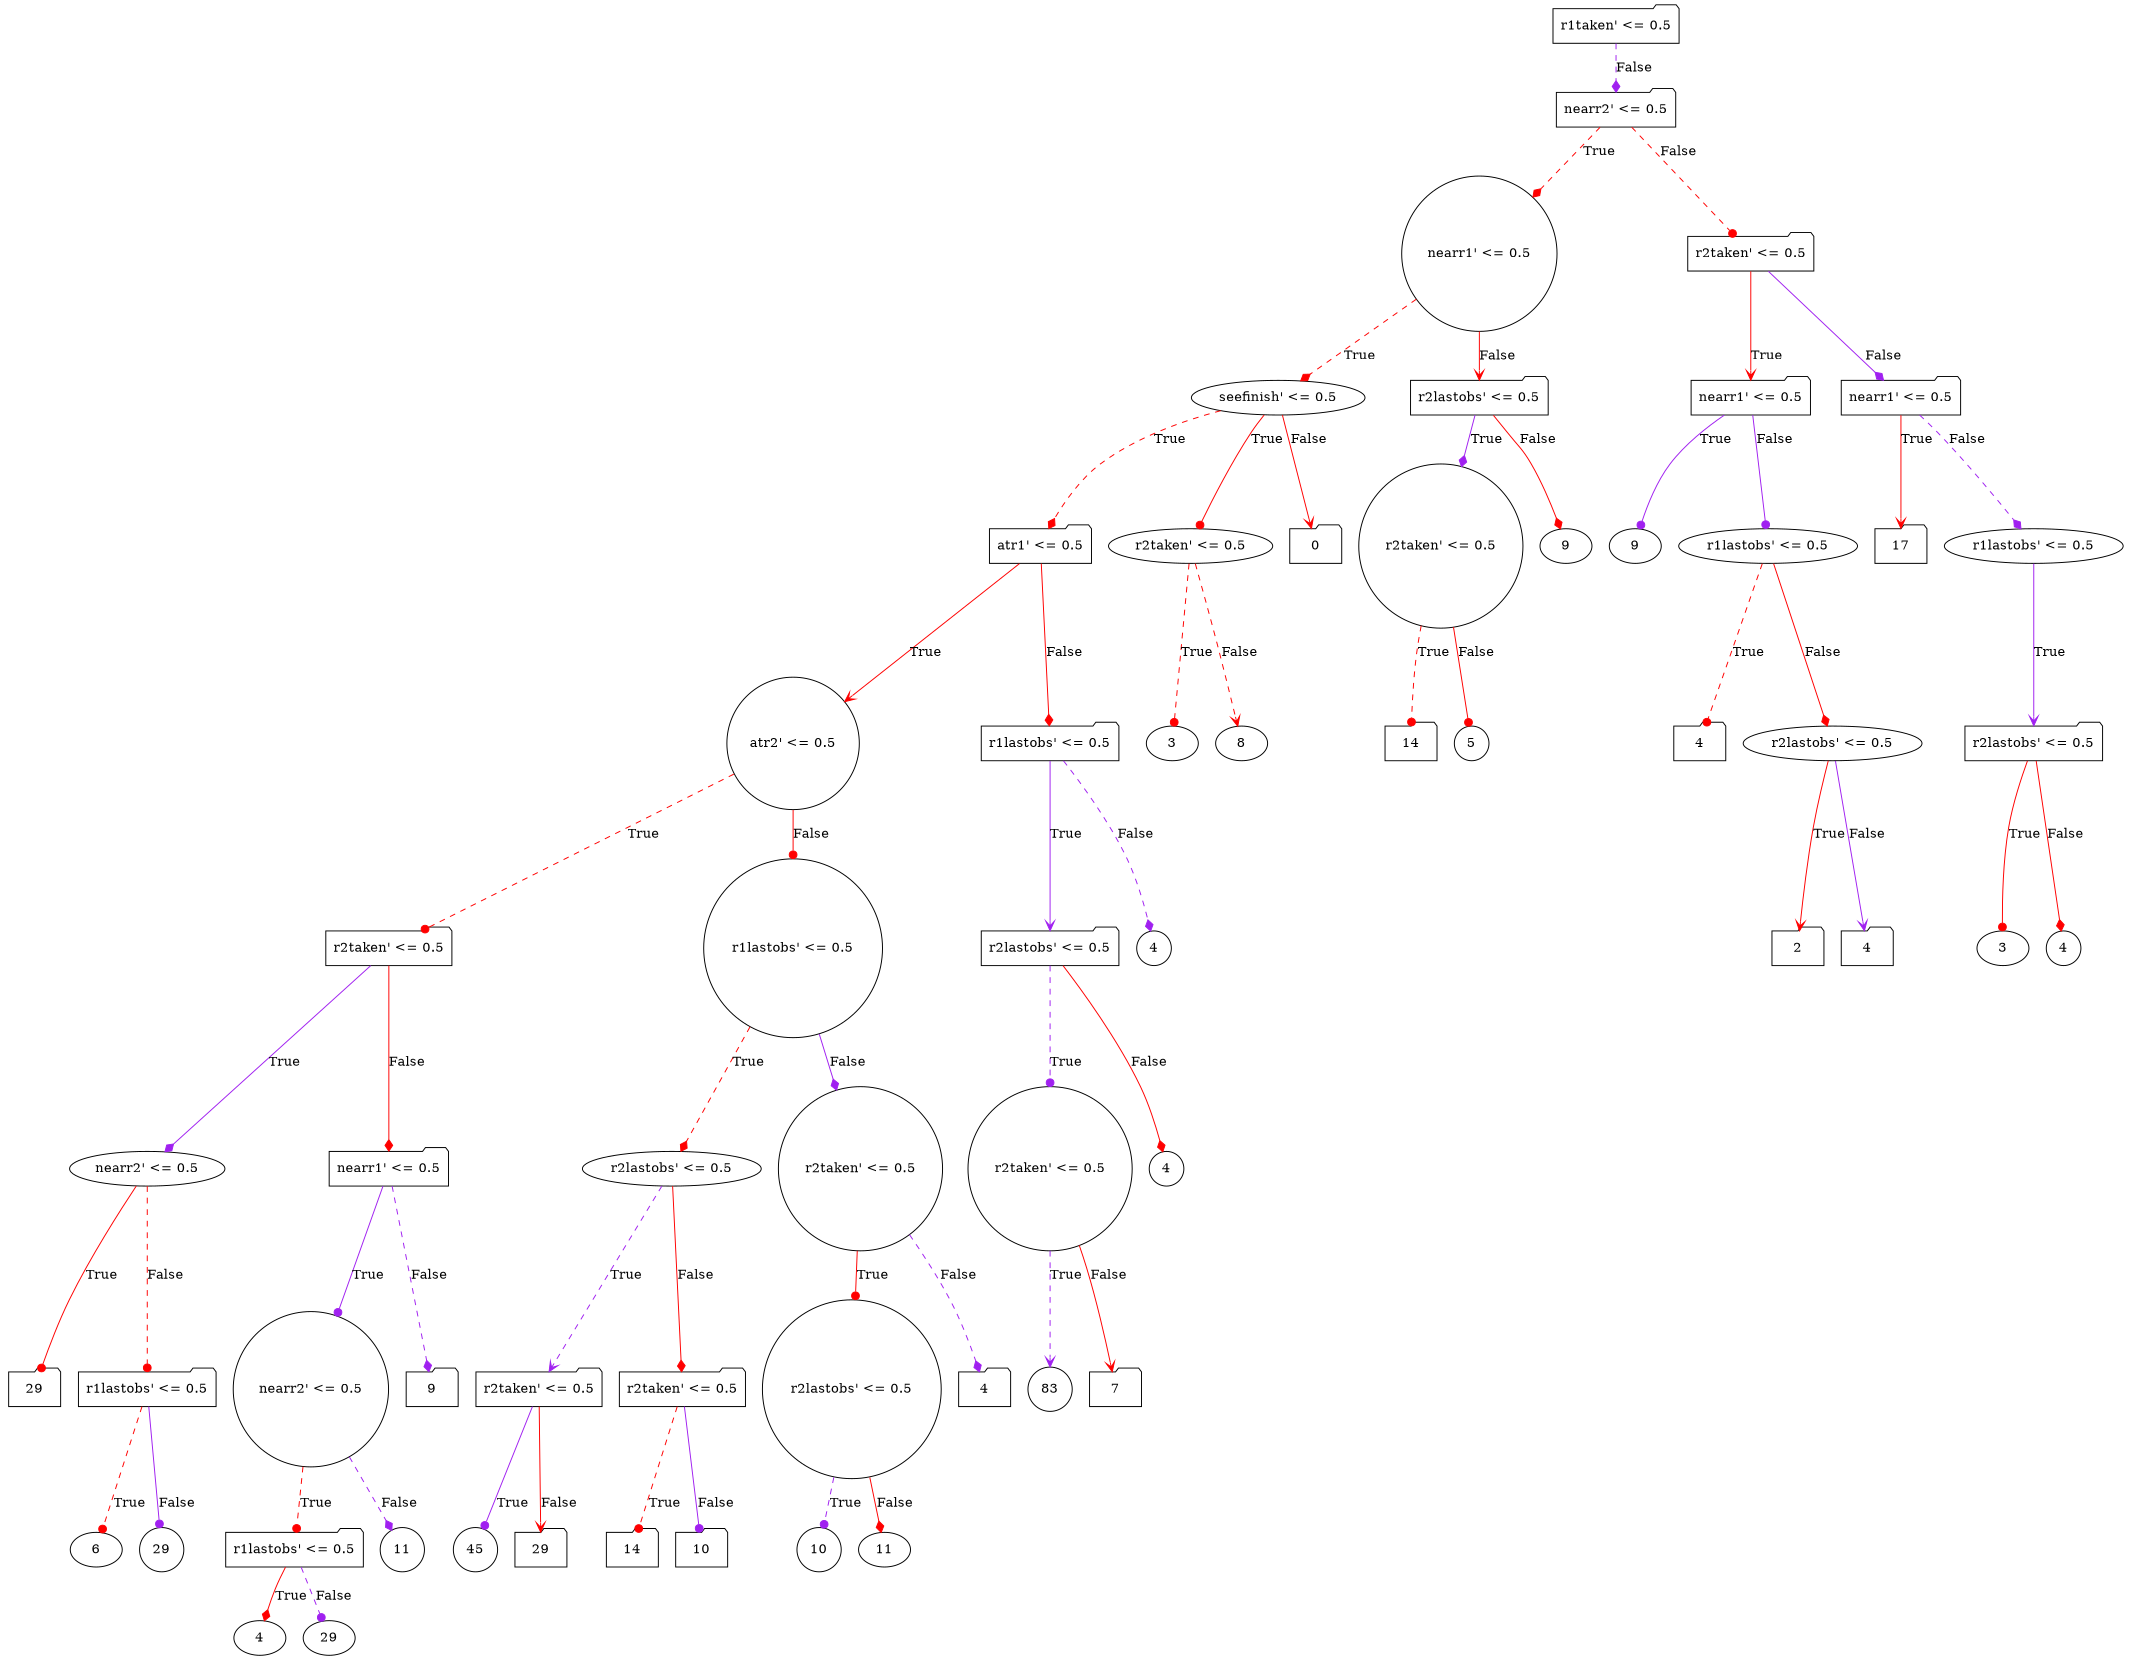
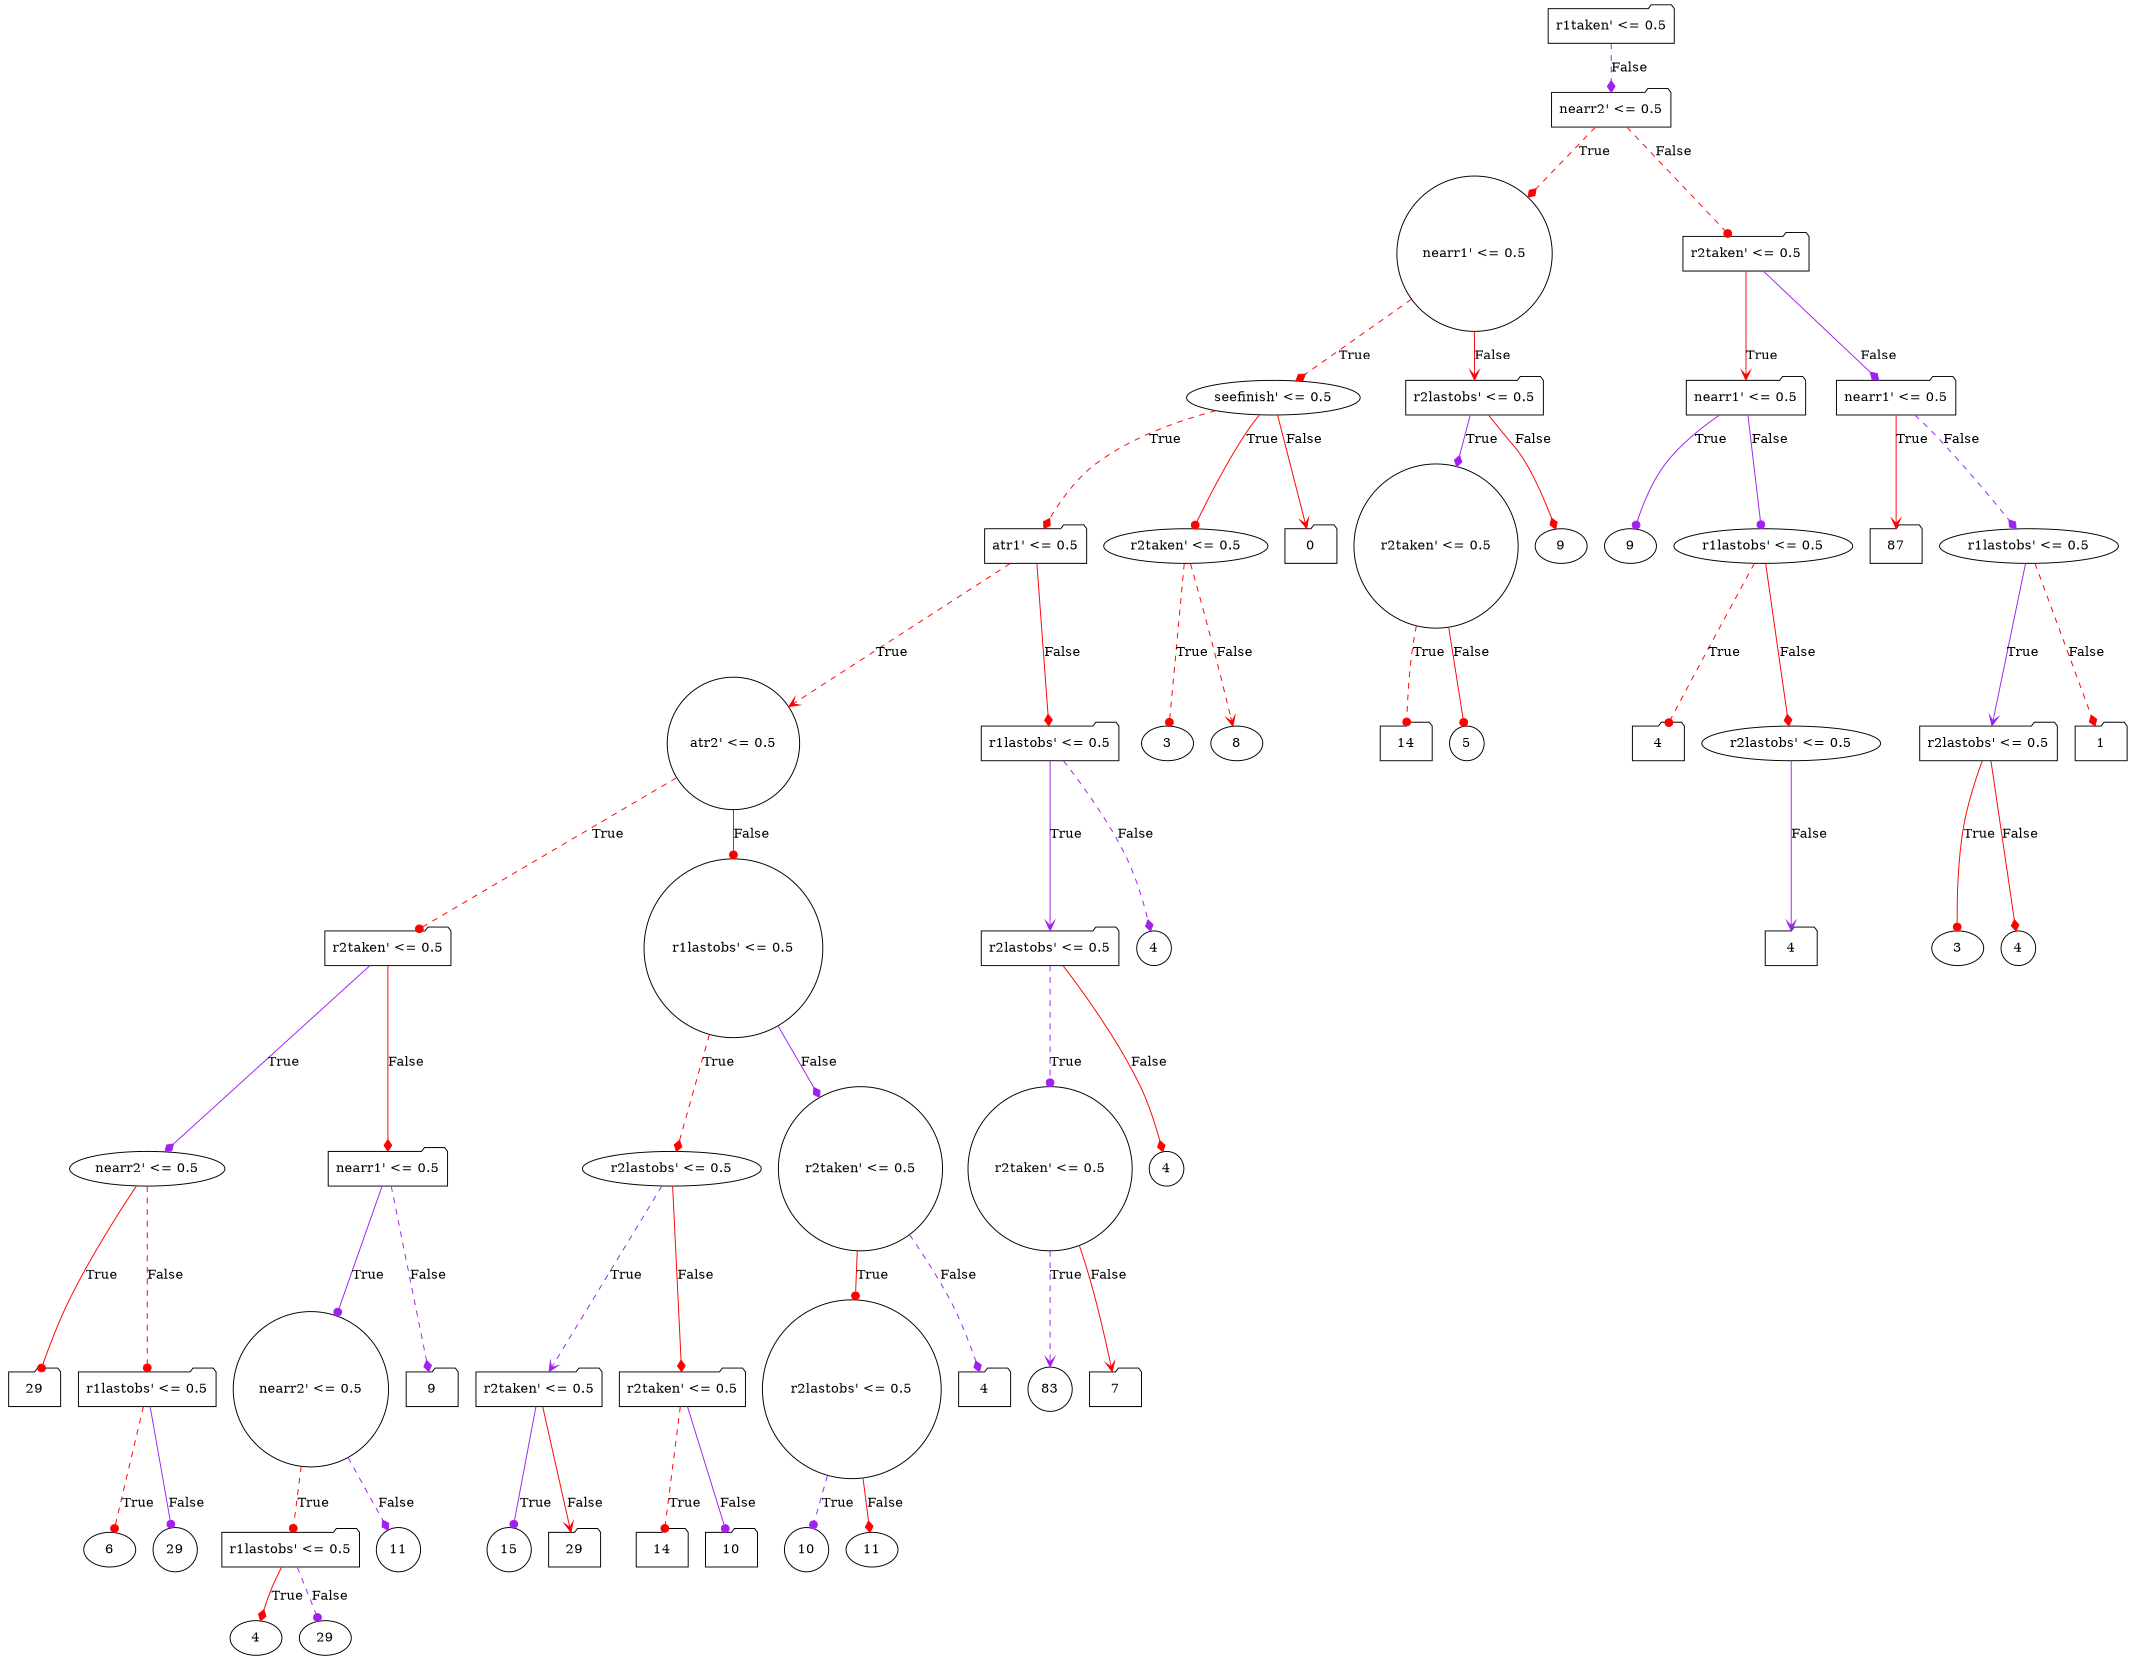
node "17": label "17" -> "87"
edge "atr1' <= 0.5" -> "atr2' <= 0.5": style solid -> dashed
node "1": added
node "2": removed
node "45": label "45" -> "15"
